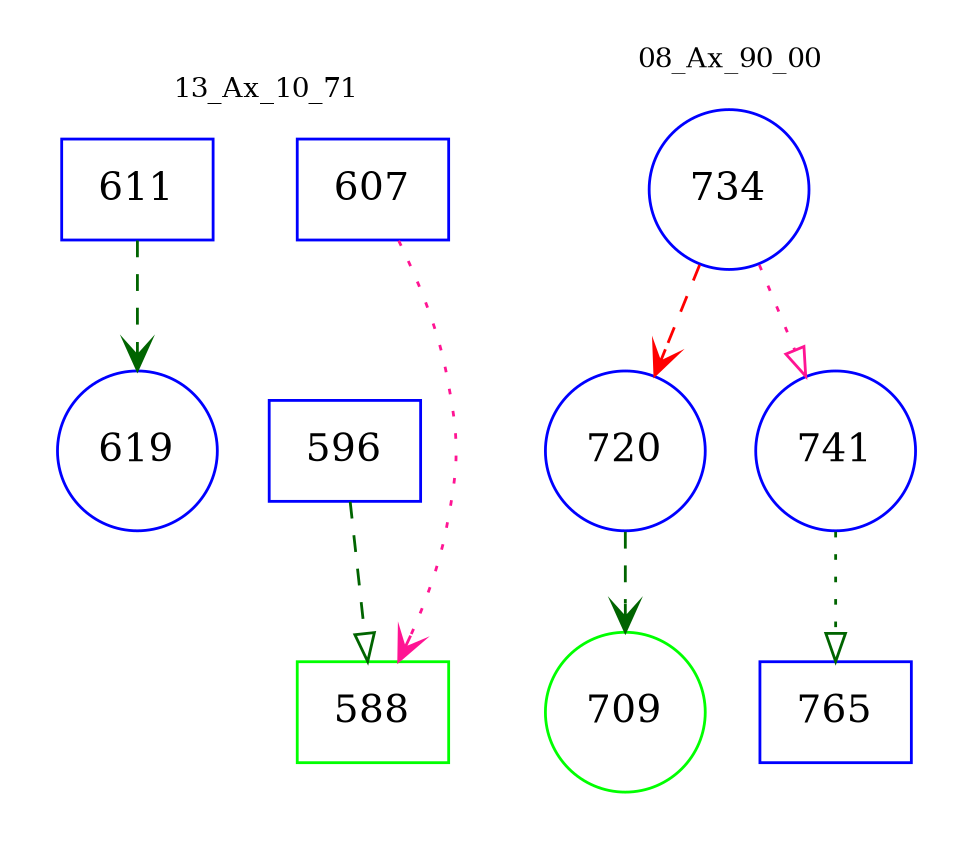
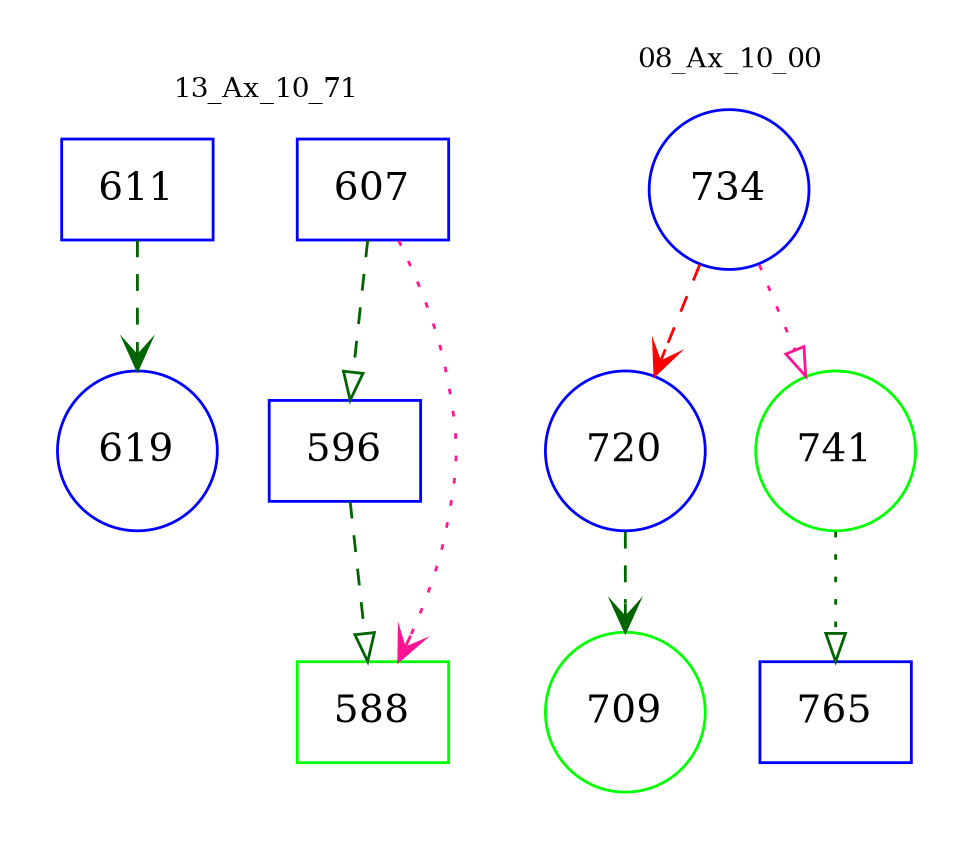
cluster "08_Ax_90_00": label "08_Ax_90_00" -> "08_Ax_10_00"
edge "607" -> "596": added
node "741": color blue -> green
